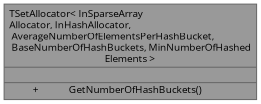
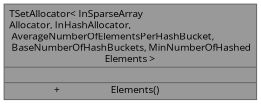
node "TSetAllocator< InSparseArray": text "GetNumberOfHashBuckets()" -> "Elements()"
